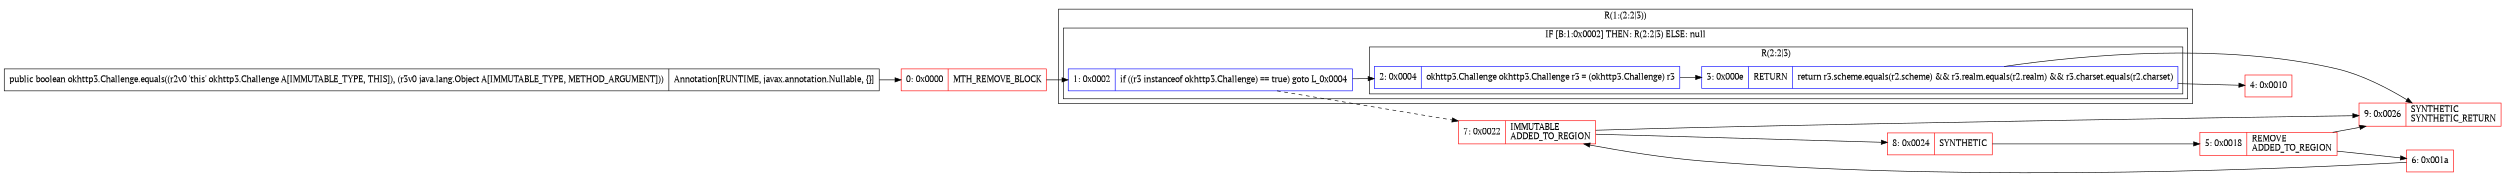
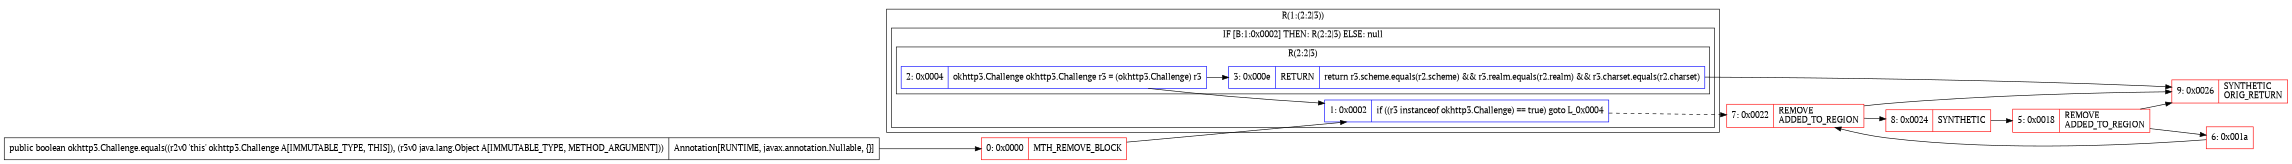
edge "1: 0x0002" -> "2: 0x0004": reversed
node "4: 0x0010": removed
node "9: 0x0026": text "SYNTHETIC_RETURN" -> "ORIG_RETURN"
node "7: 0x0022": text "IMMUTABLE" -> "REMOVE"
